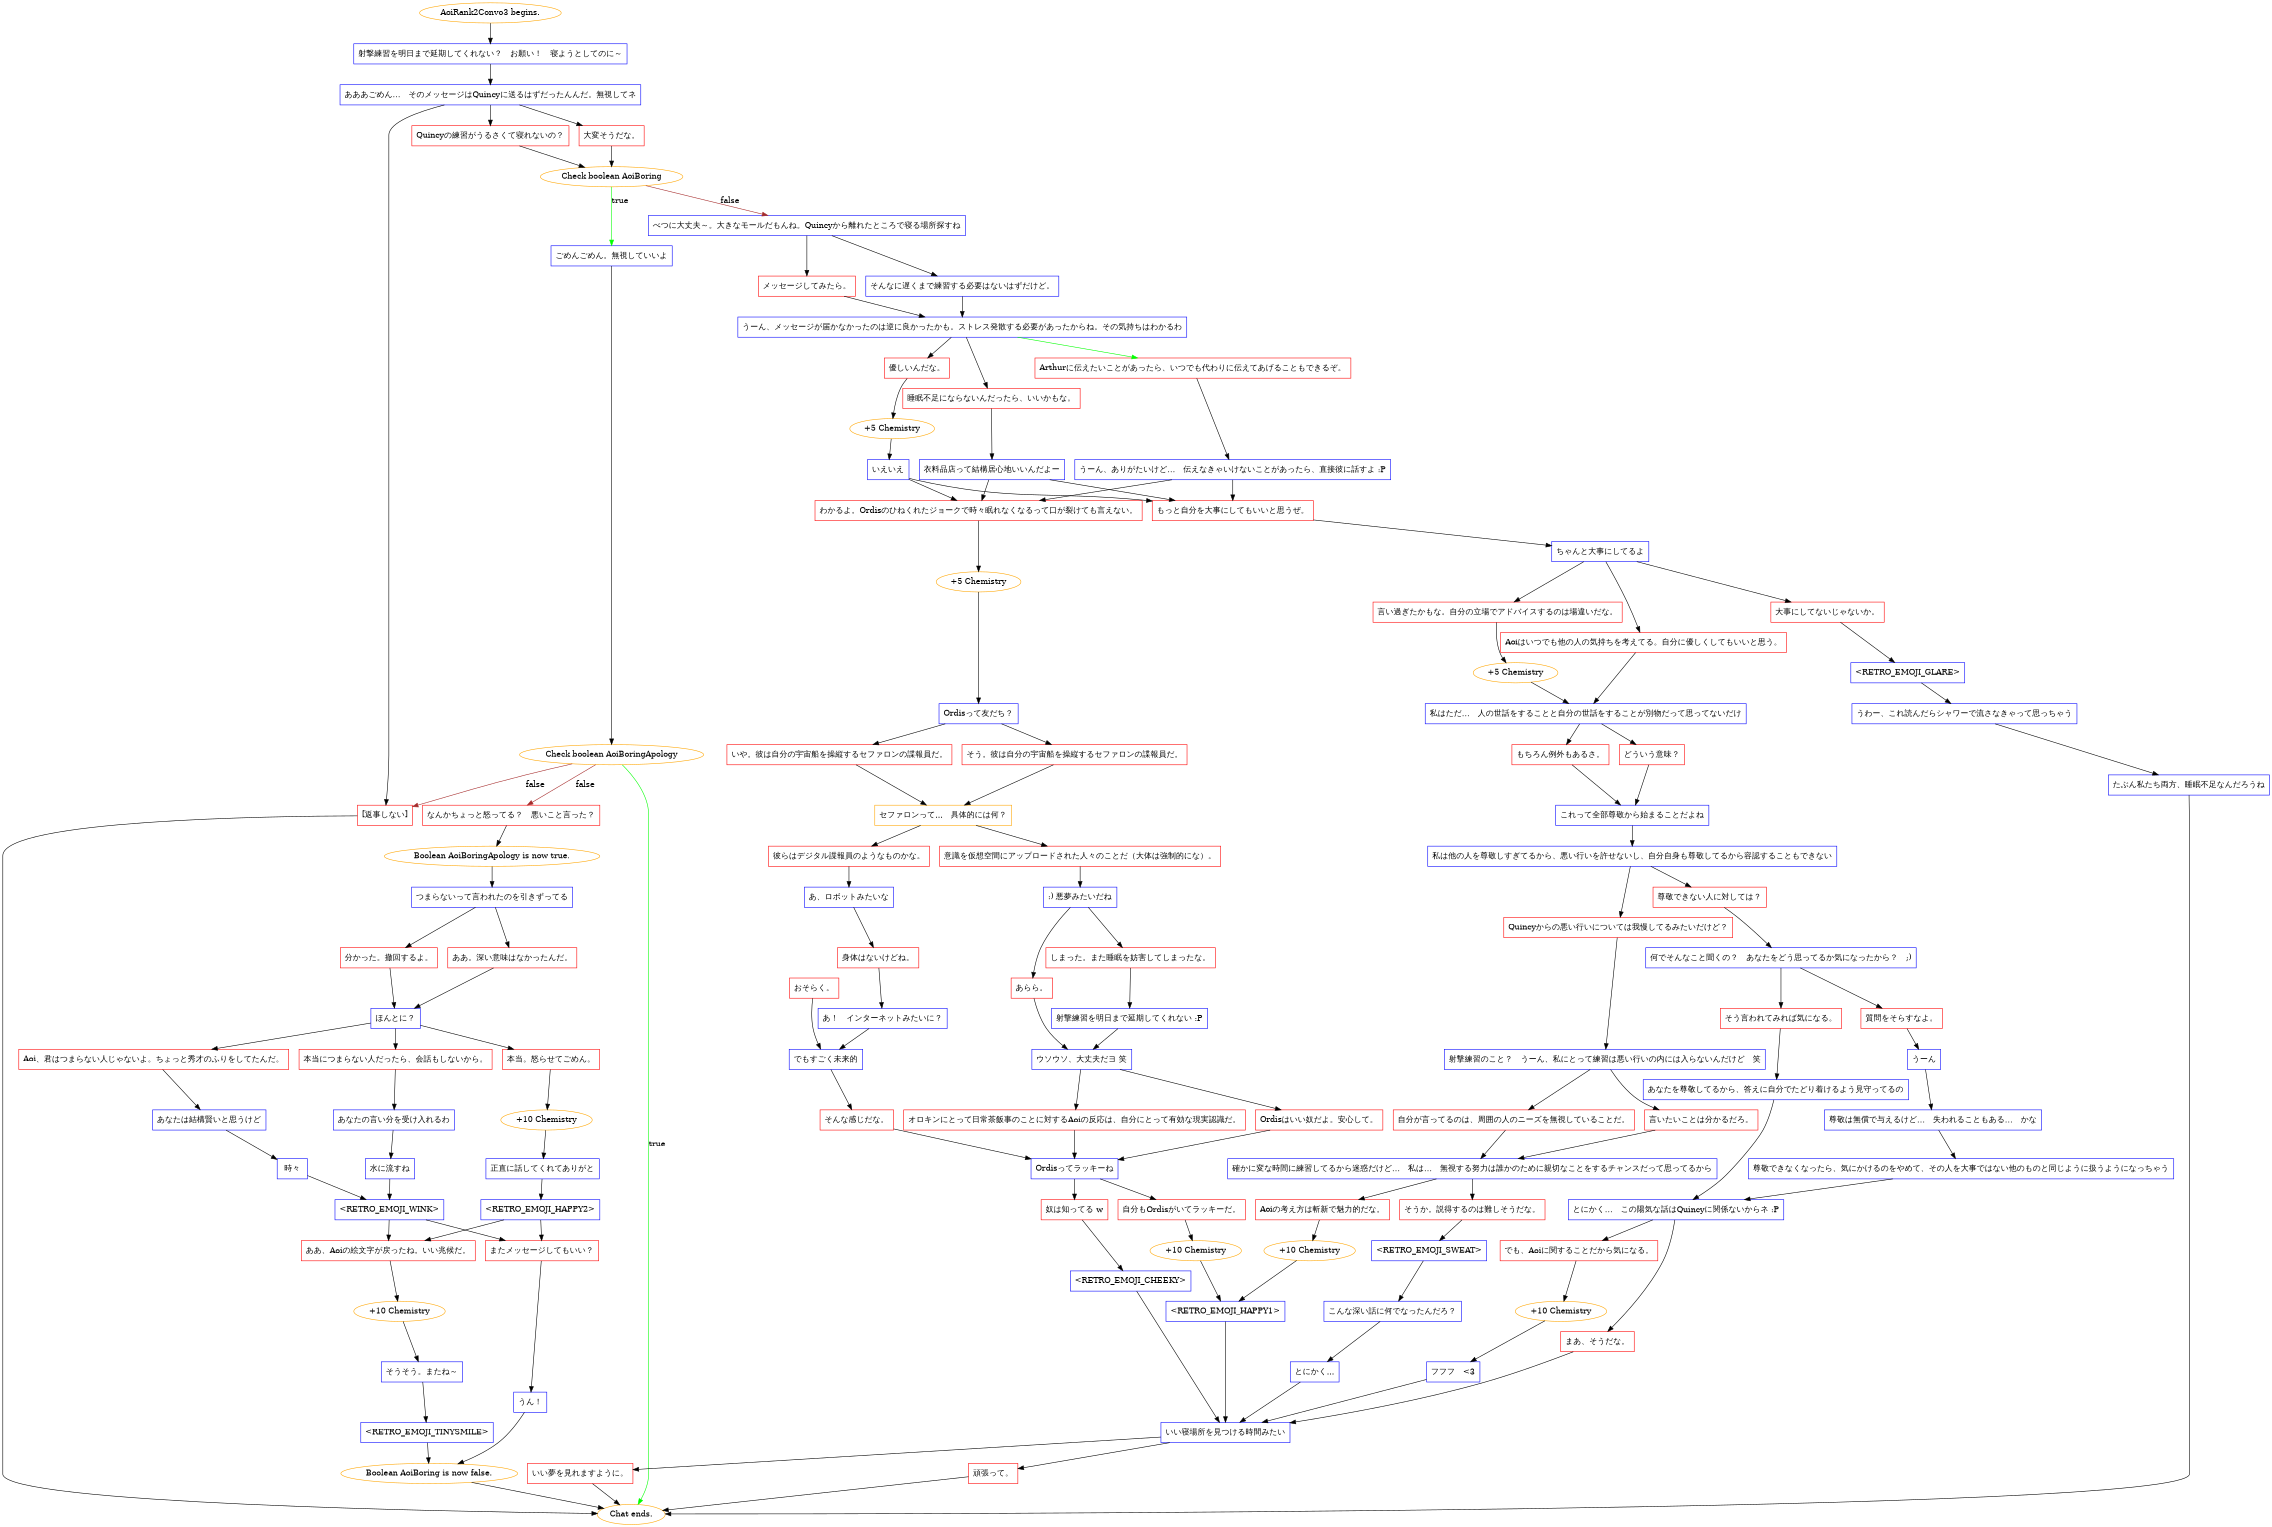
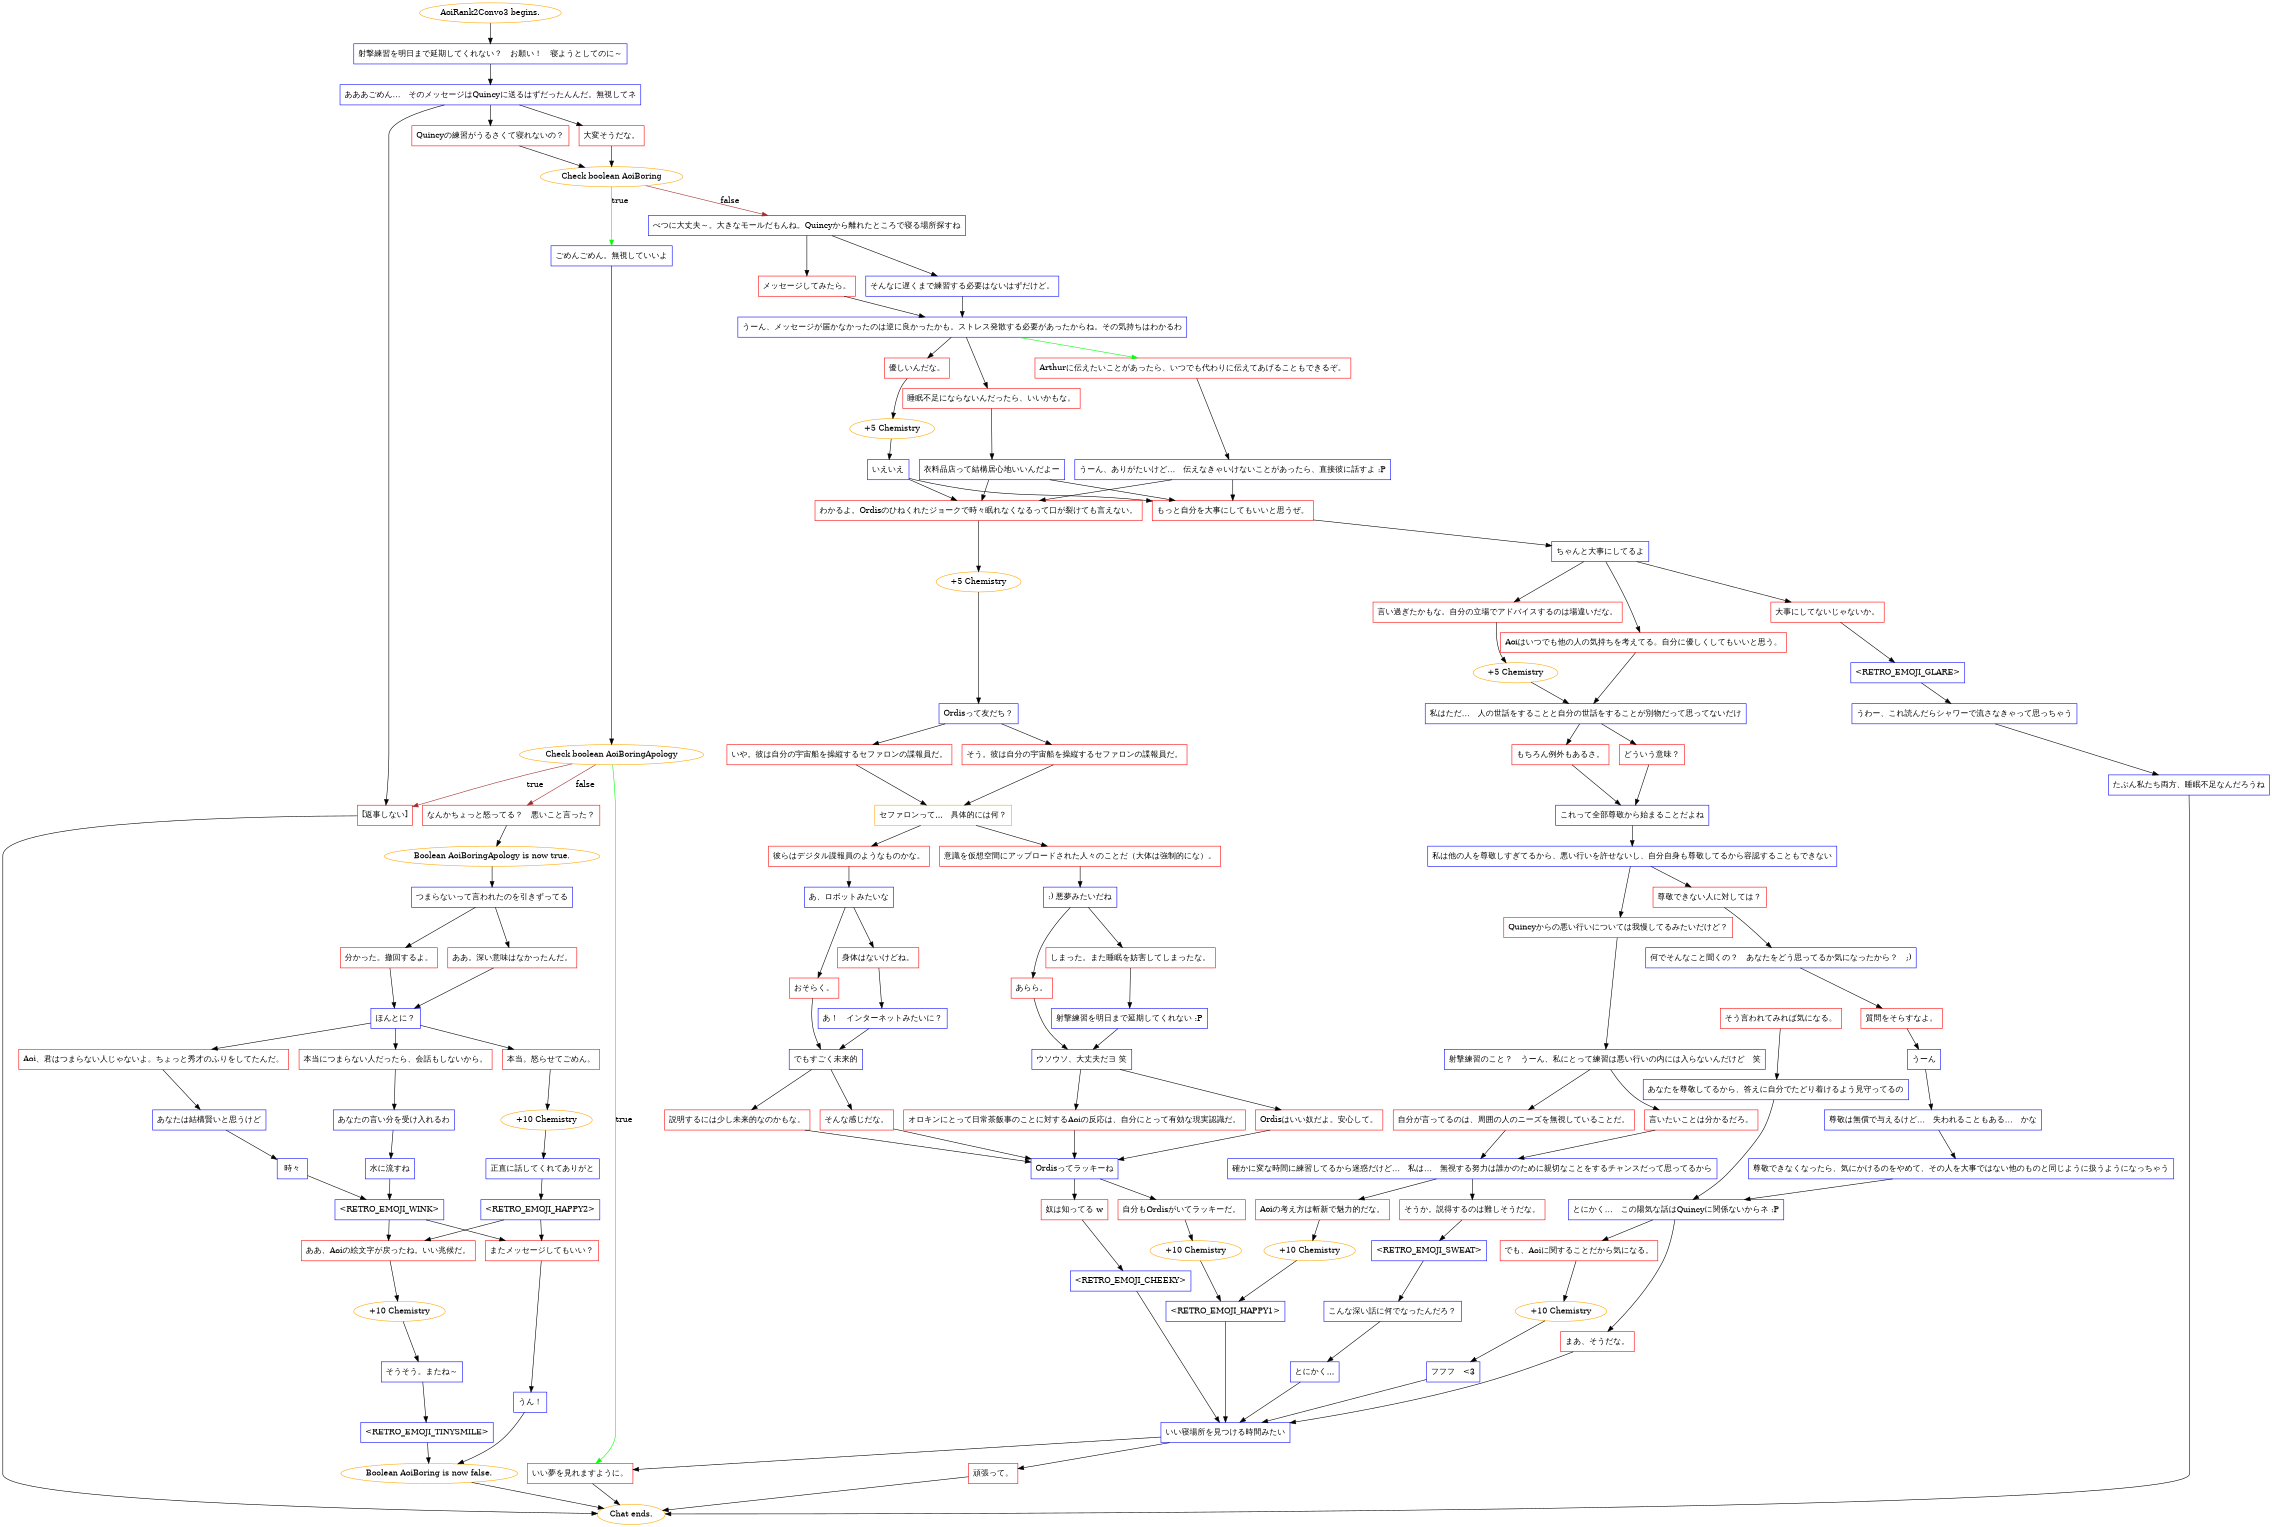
edge "Check boolean AoiBoringApology" -> "[返事しない]": label "false" -> "true"
edge "あ、ロボットみたいな" -> "おそらく。": added
edge "何でそんなこと聞くの？　あなたをどう思ってるか気になったから？　;)" -> "そう言われてみれば気になる。": removed
node "説明するには少し未来的なのかもな。": added
edge "Check boolean AoiBoringApology" -> "Chat ends.": now "Check boolean AoiBoringApology" -> "いい夢を見れますように。"
